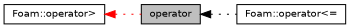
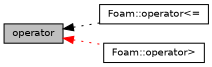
edge "operator" -> "Foam::operator>": reversed
